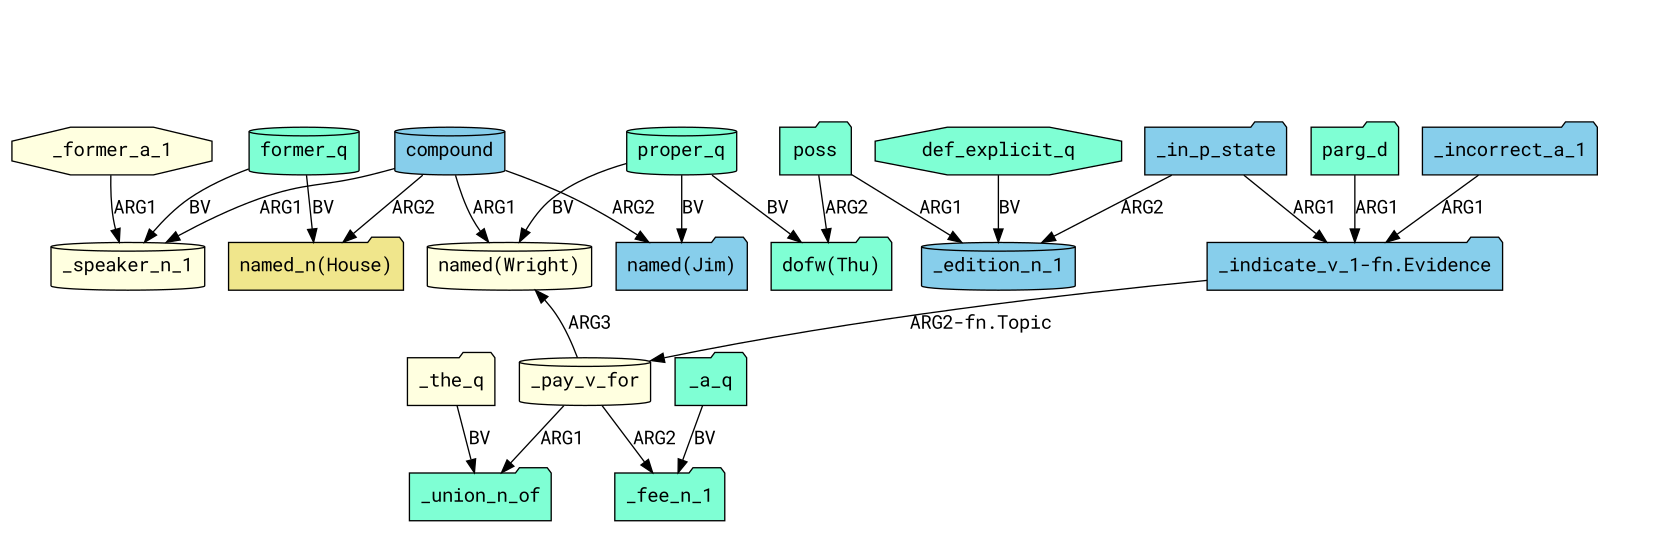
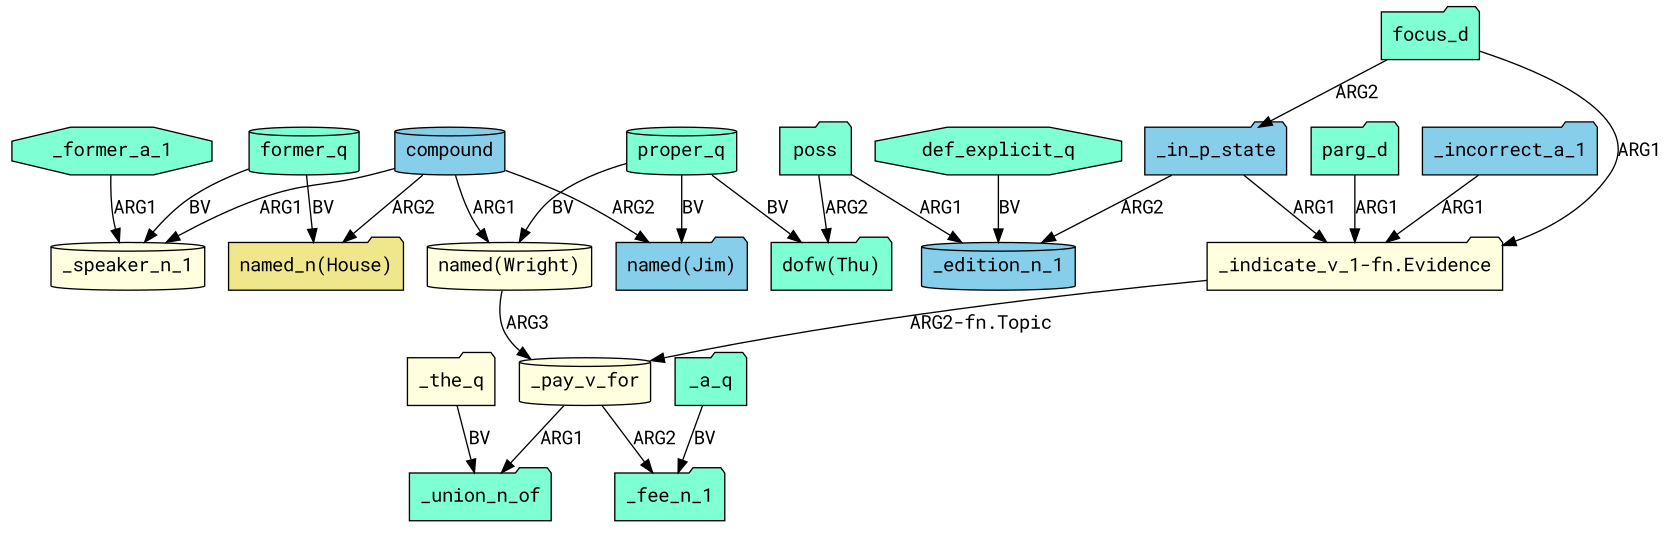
node "focus_d": added
node "_former_a_1": fillcolor lightyellow -> aquamarine
node "_indicate_v_1-fn.Evidence": fillcolor skyblue -> lightyellow
edge "_pay_v_for" -> "named(Wright)": reversed
